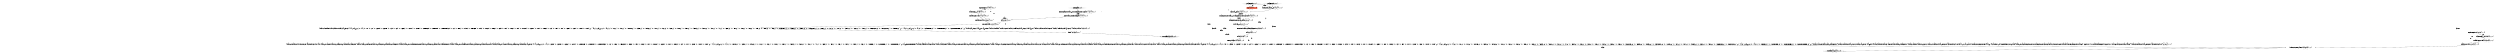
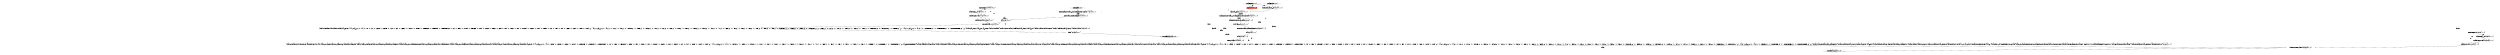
edge "primaryExpression['1', '0', '0']" -> "int _p@@@2@@@['1', '1', '0']": label "localctx" -> "true"
